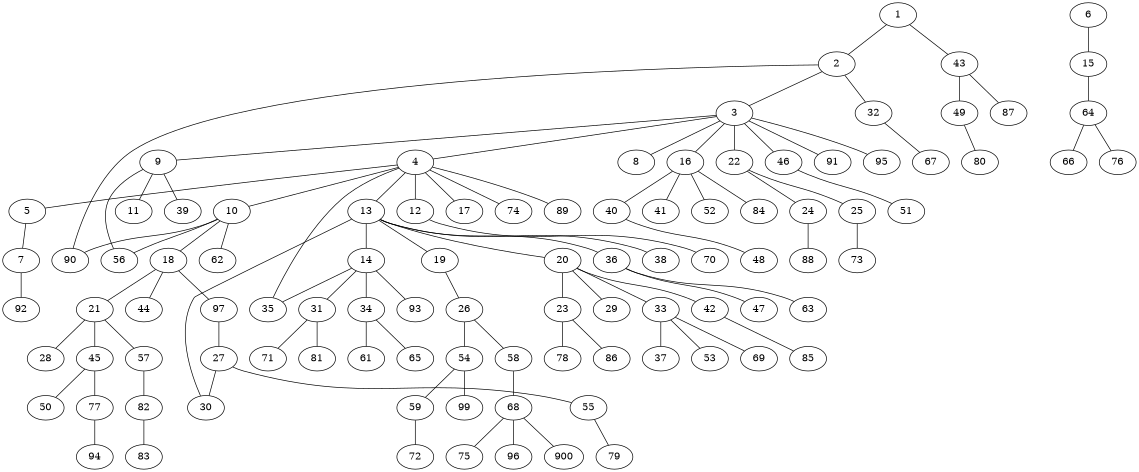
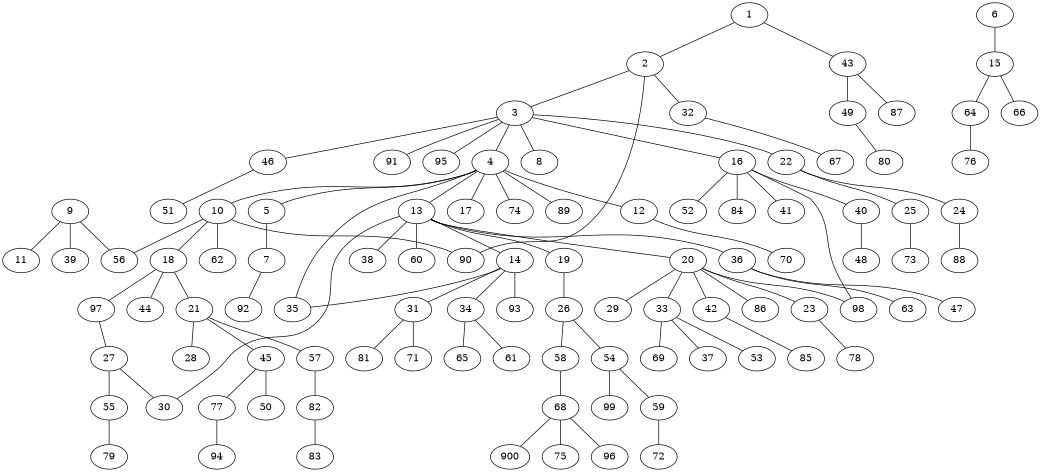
edge "3" -- "9": removed
edge "64" -- "66": now "15" -- "66"
node "60": added
node "98": added
edge "23" -- "86": now "20" -- "86"
